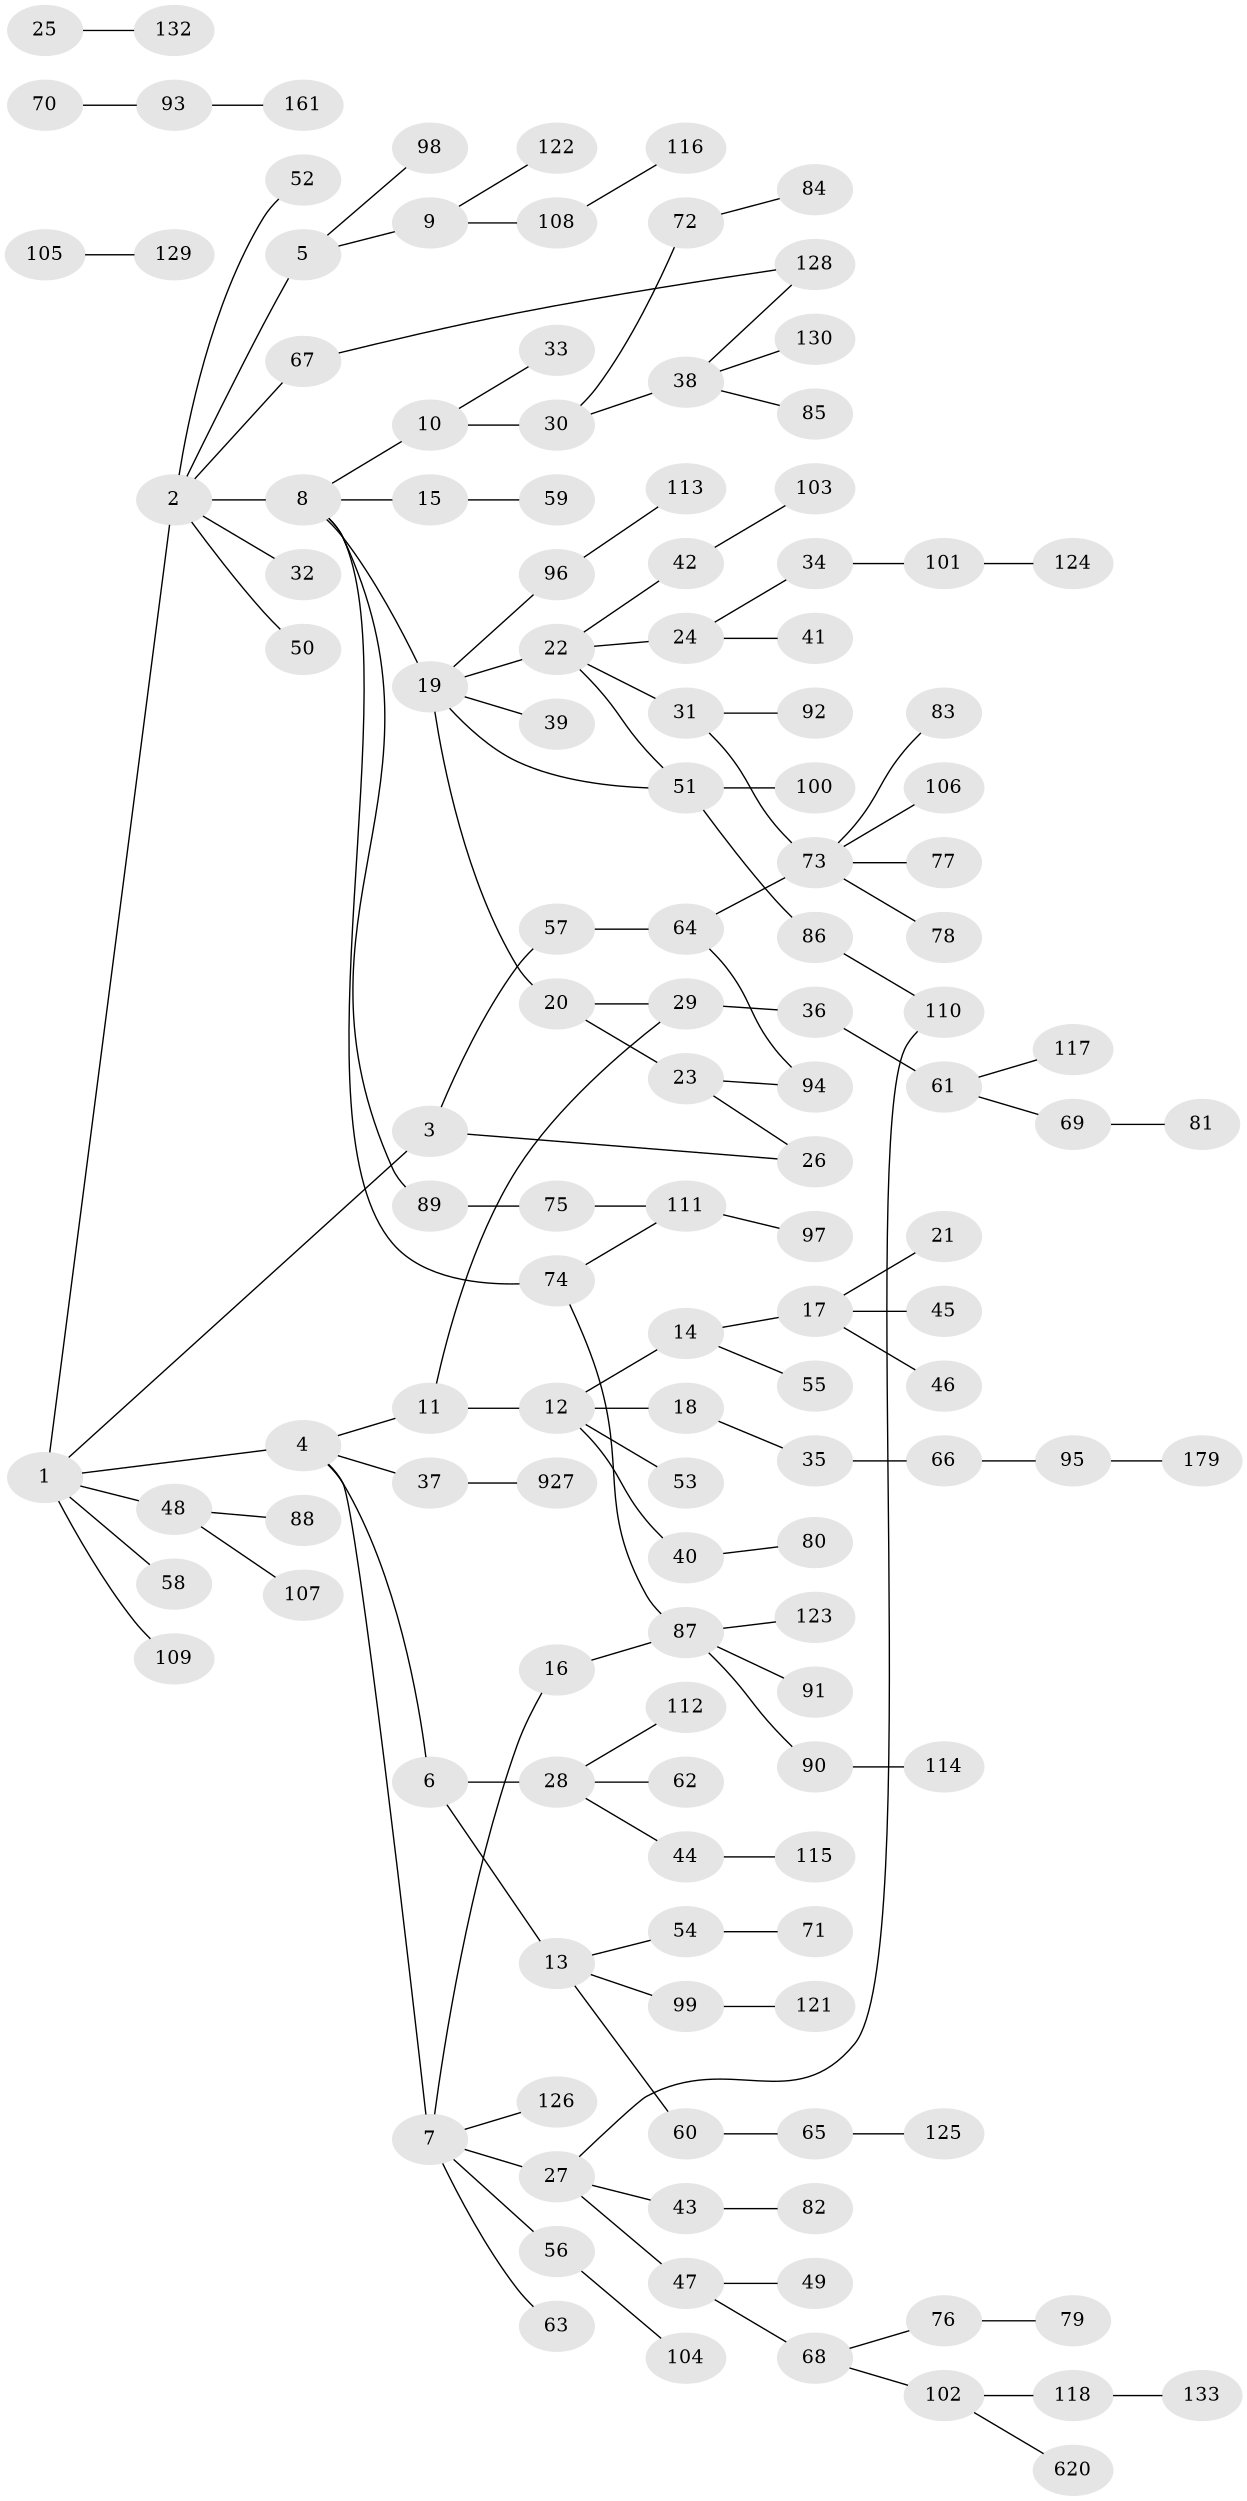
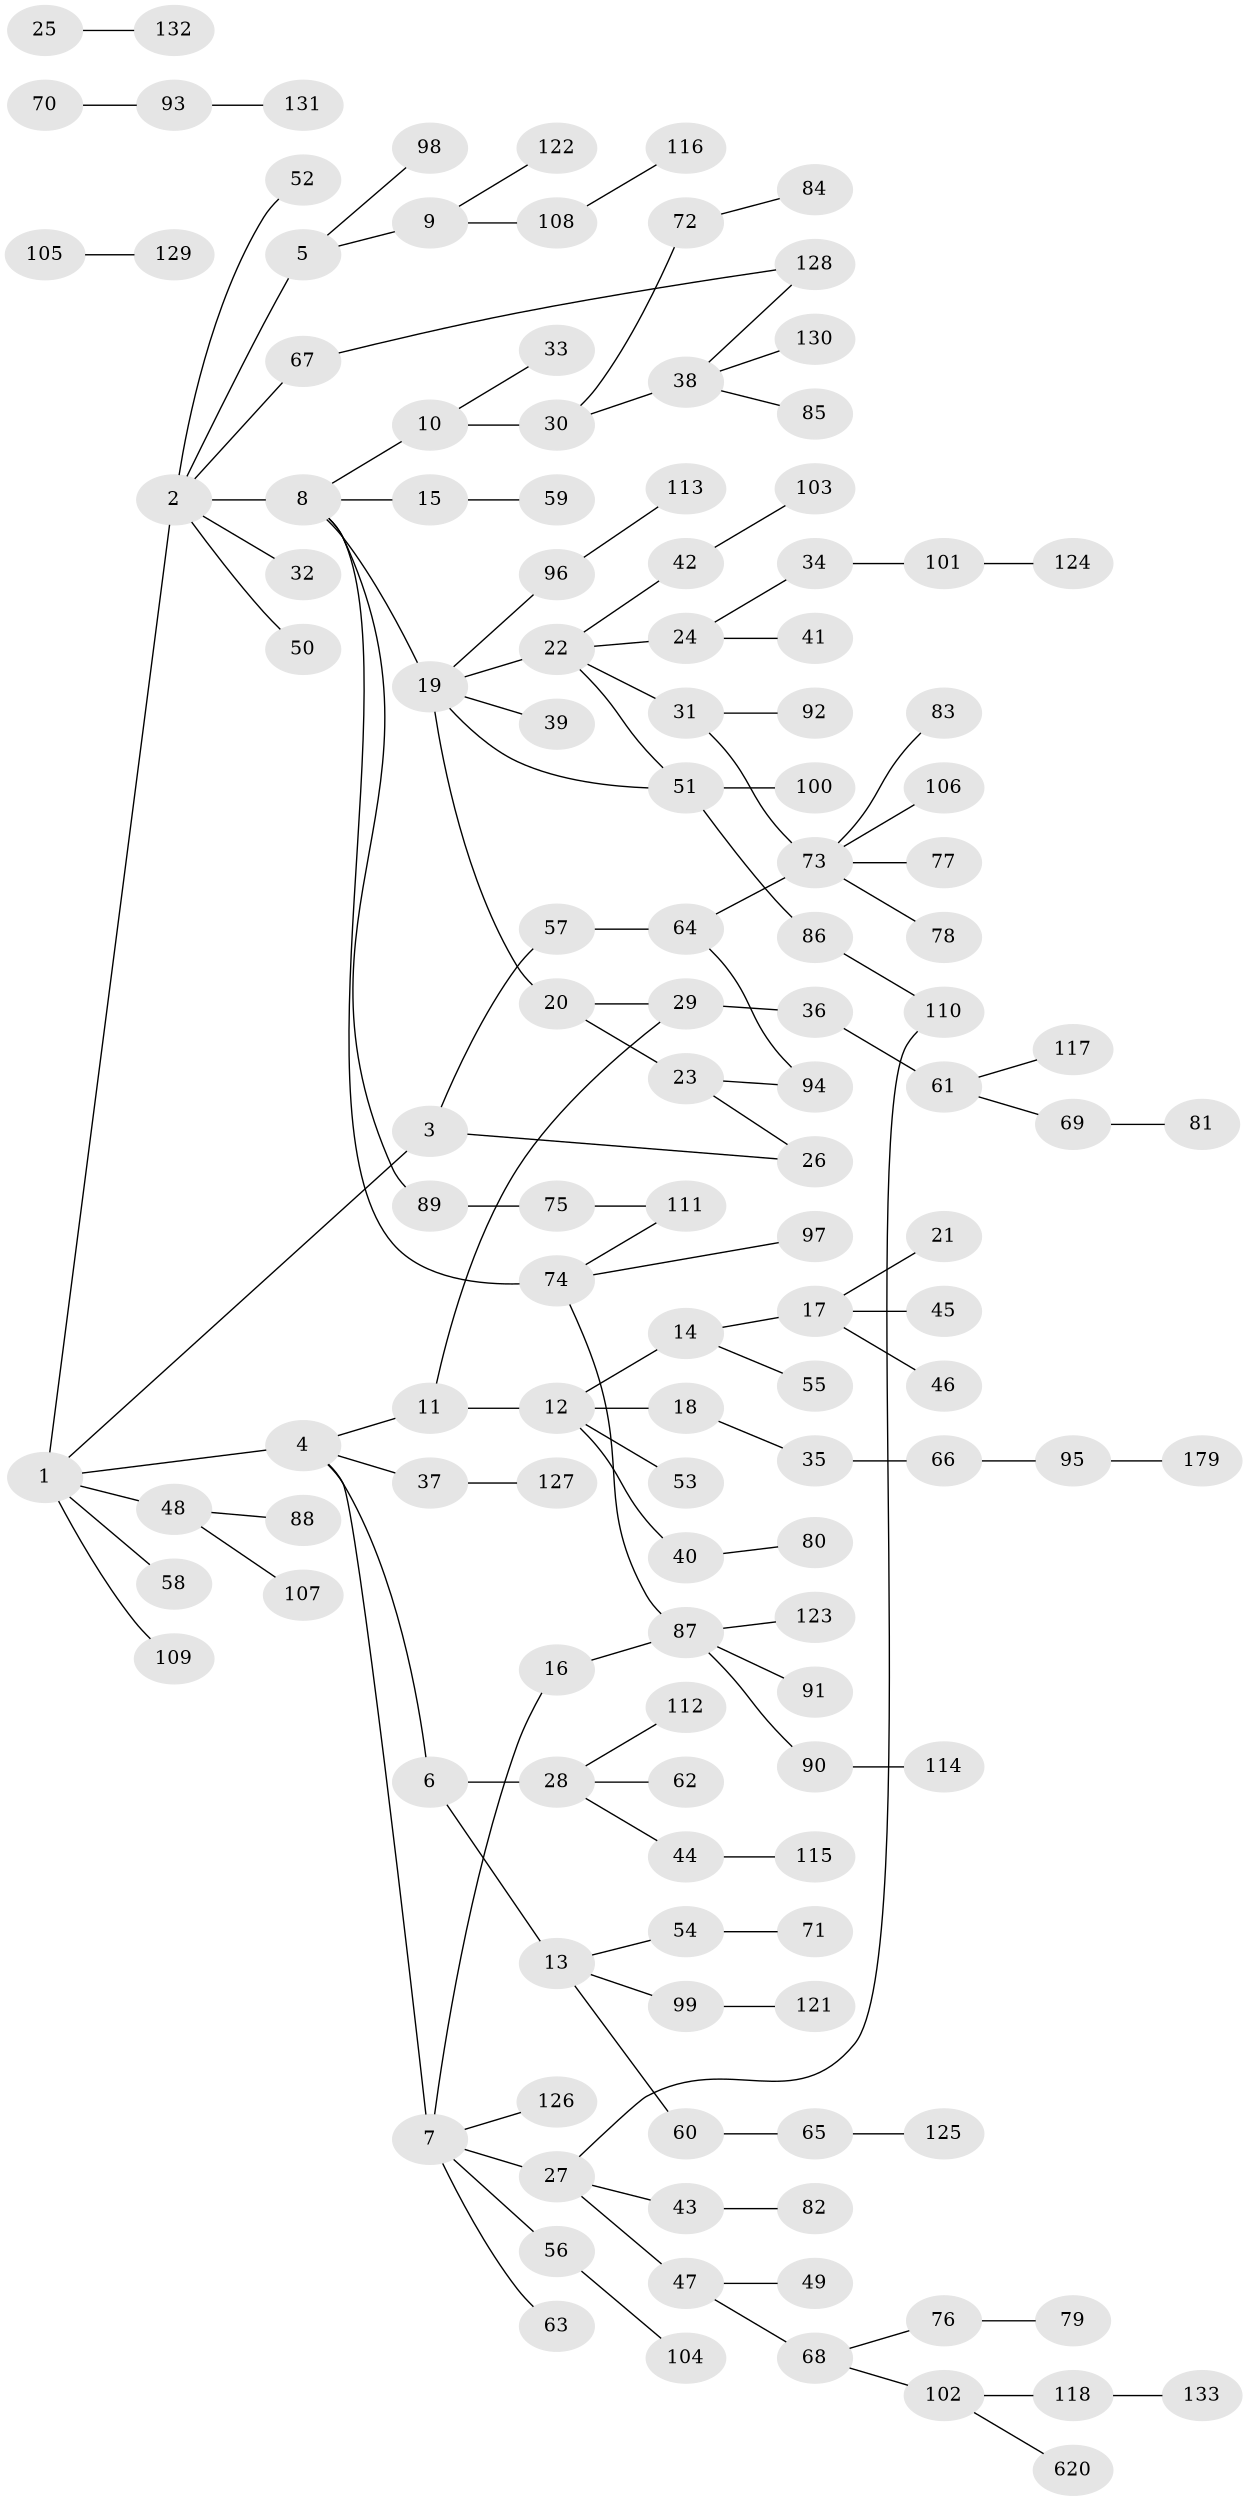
node "161": label "161" -> "131"
edge "111" -- "97": now "74" -- "97"
node "927": label "927" -> "127"
